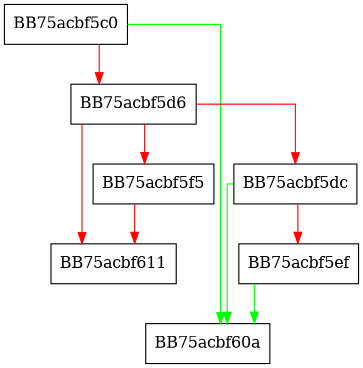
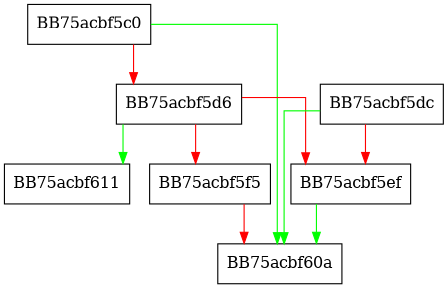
edge "BB75acbf5d6" -> "BB75acbf5dc": now "BB75acbf5d6" -> "BB75acbf5ef"
edge "BB75acbf5d6" -> "BB75acbf611": color red -> green
edge "BB75acbf5f5" -> "BB75acbf611": now "BB75acbf5f5" -> "BB75acbf60a"
